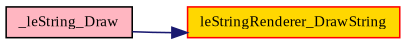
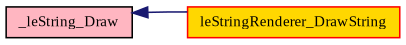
edge "_leString_Draw" -> "leStringRenderer_DrawString": reversed
